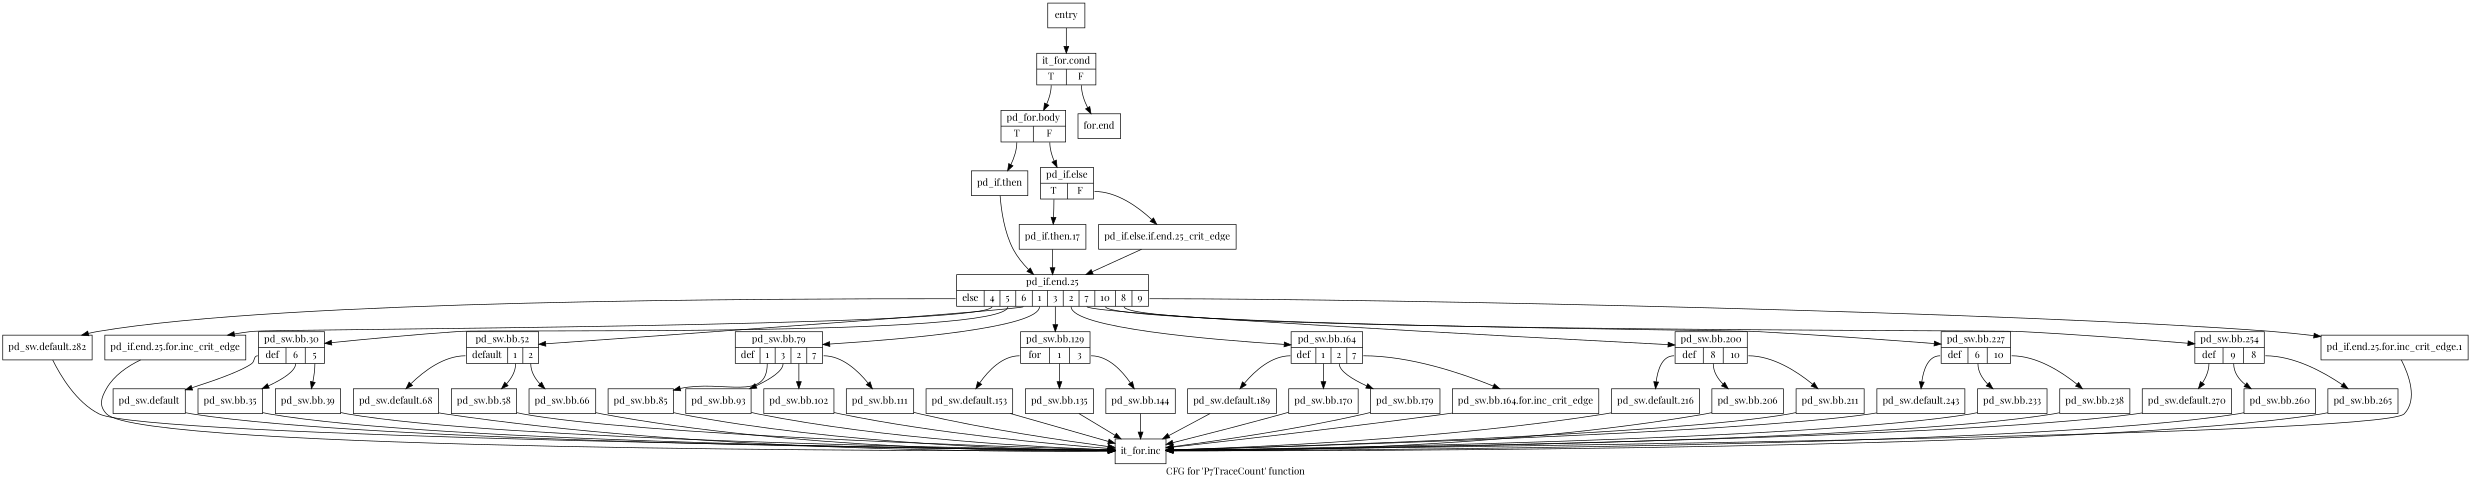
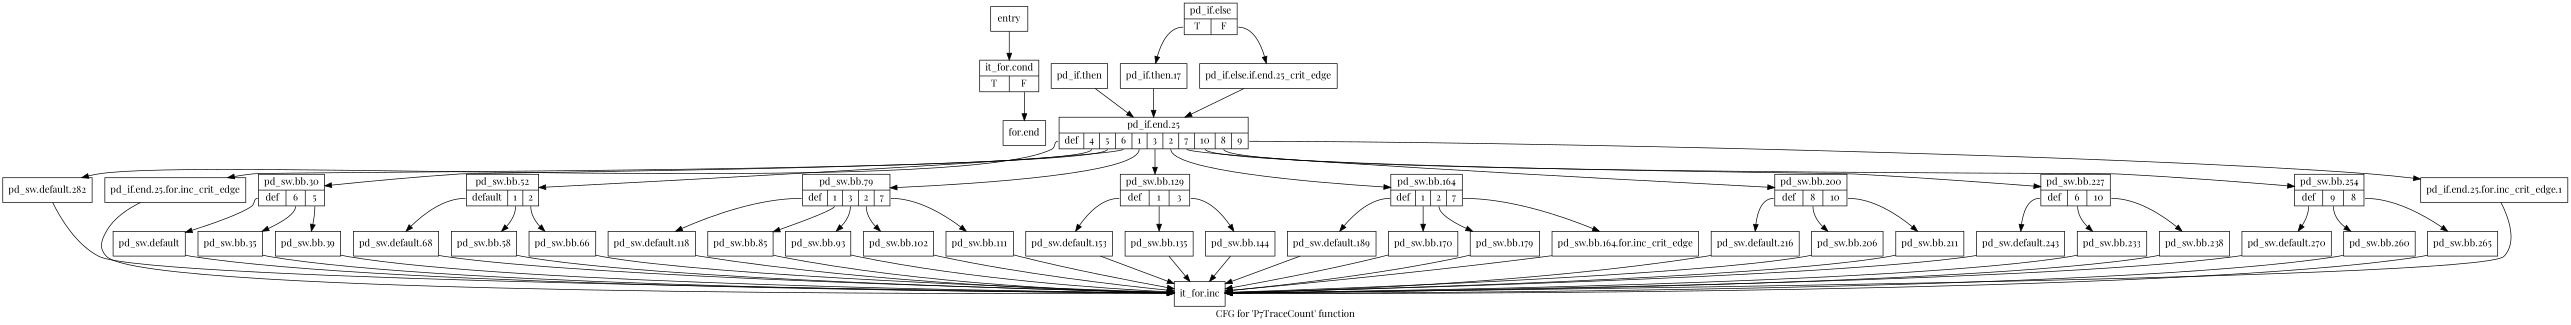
node "pd_for.body": removed
node "pd_sw.default.118": added
node "pd_if.end.25": text "else" -> "def"
node "pd_sw.bb.129": text "for" -> "def"
